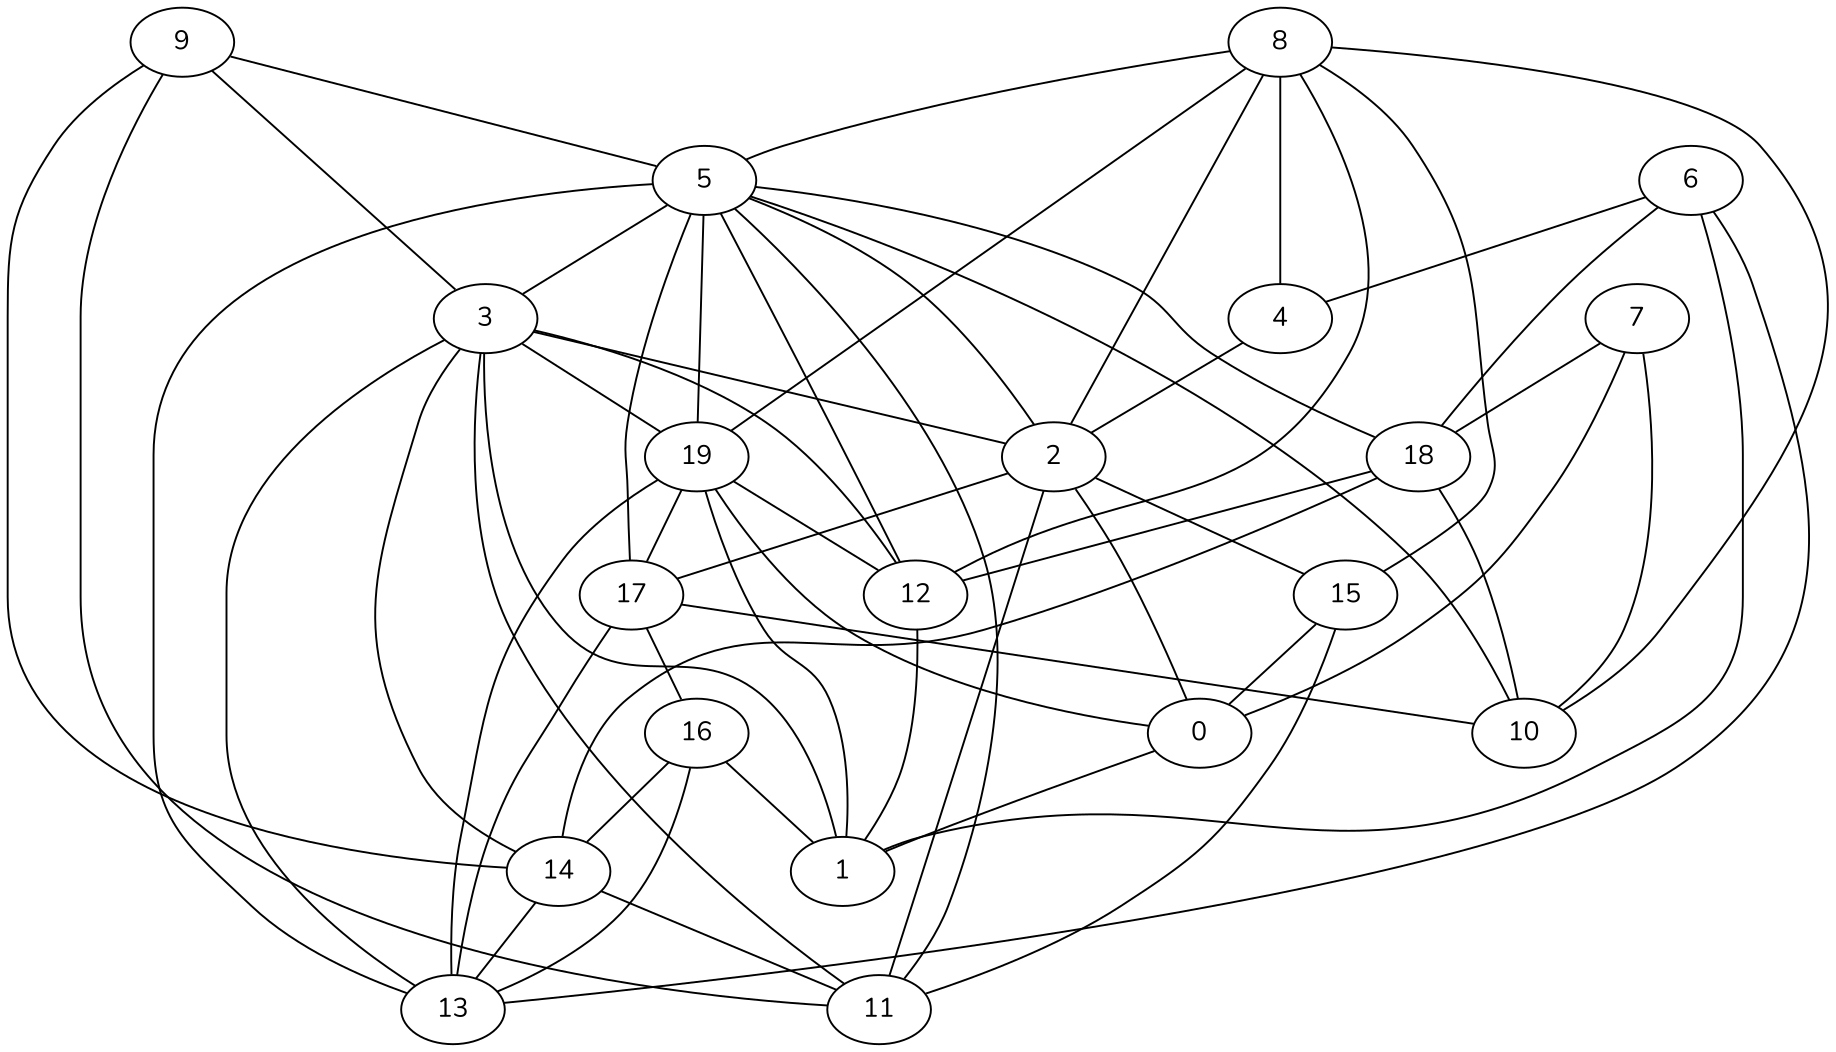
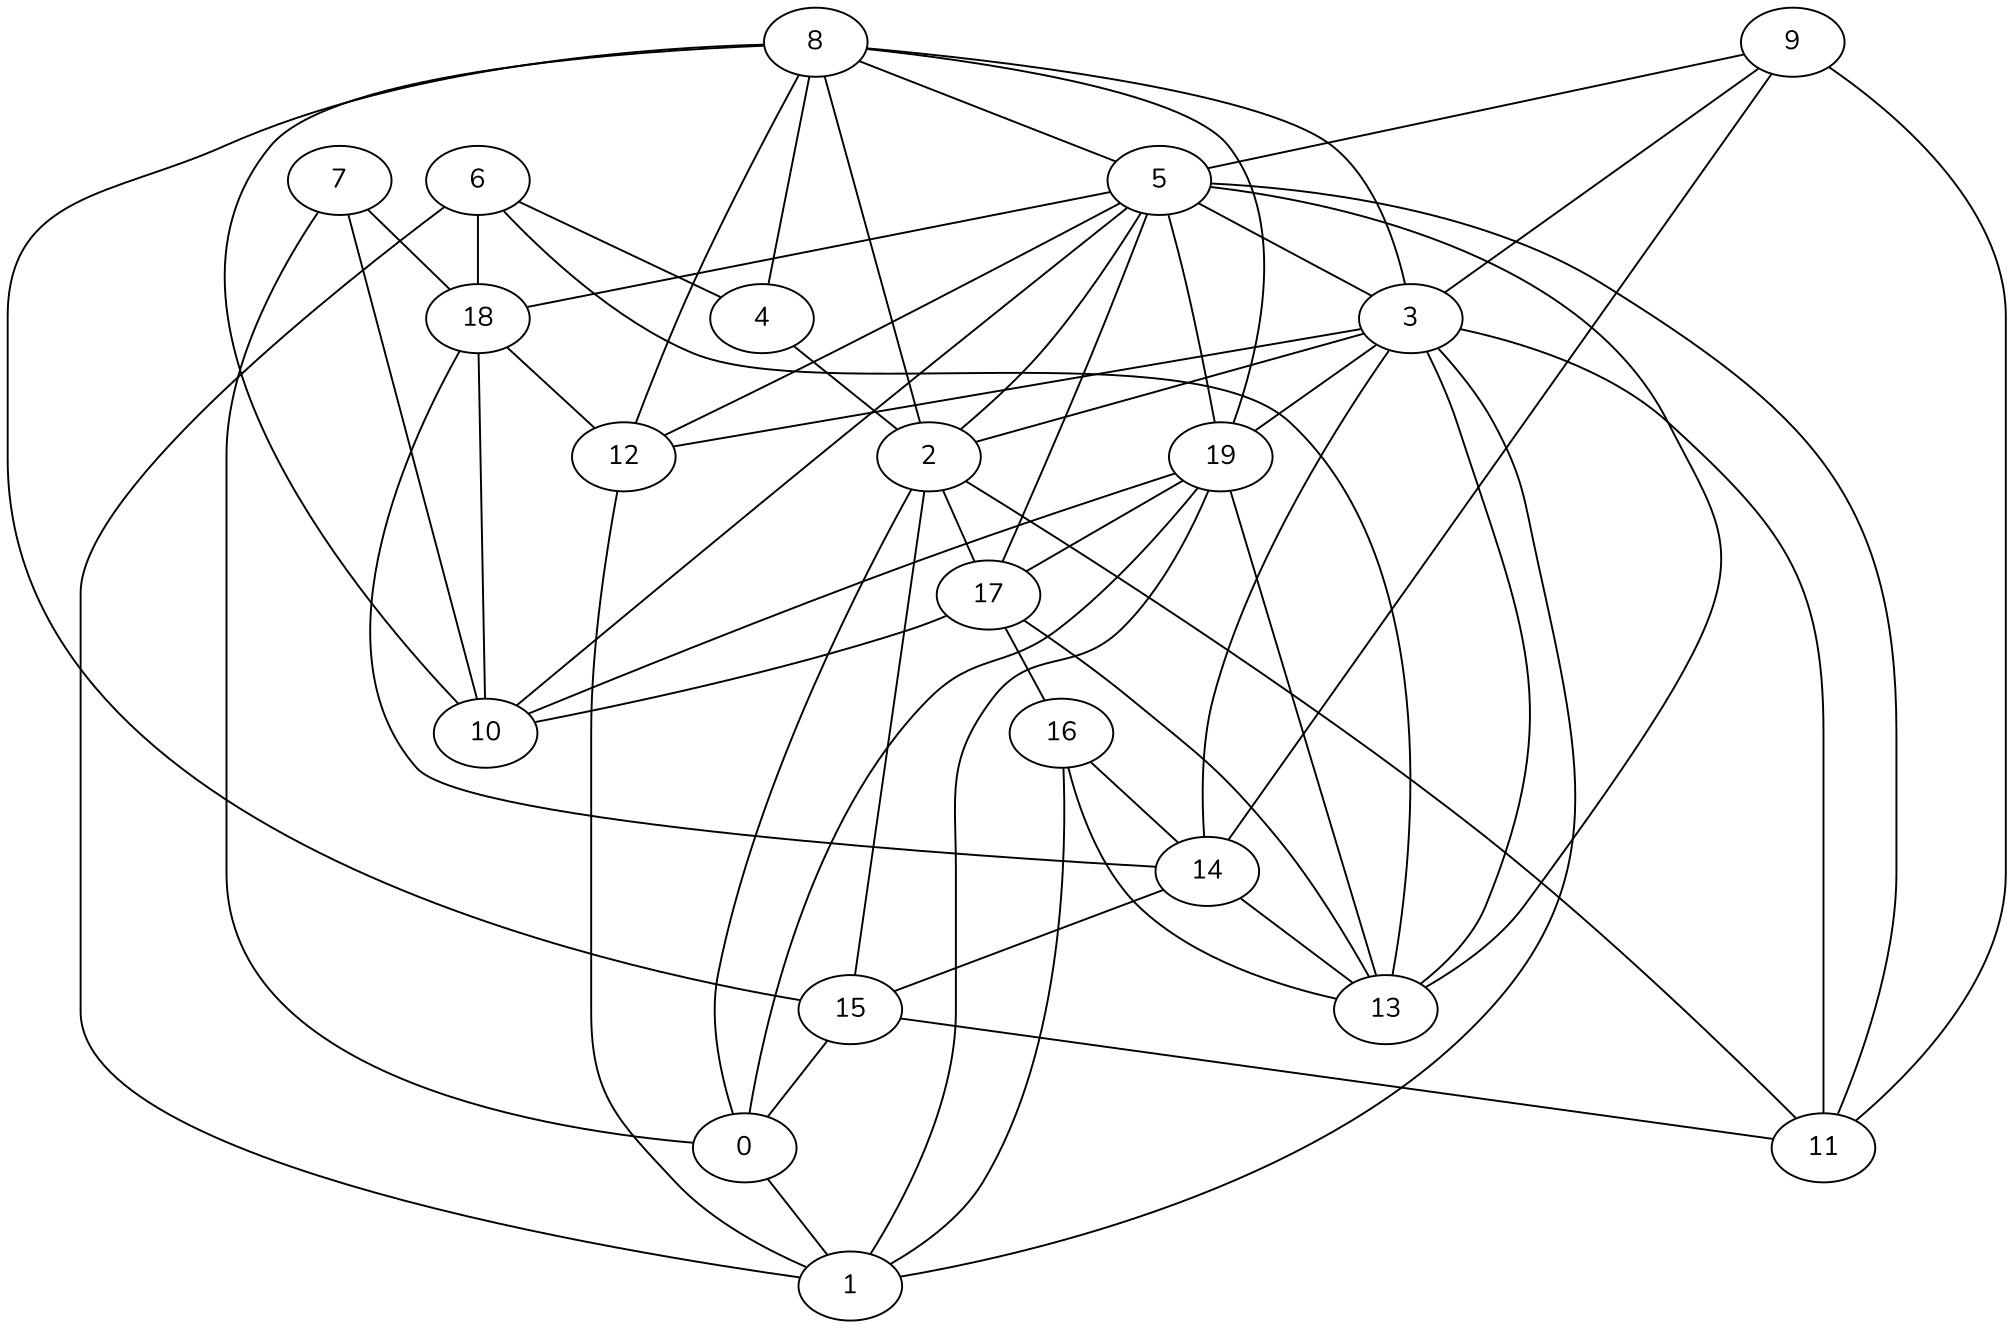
edge "8" -- "3": added
edge "19" -- "12": now "19" -- "10"
edge "14" -- "11": now "14" -- "15"
